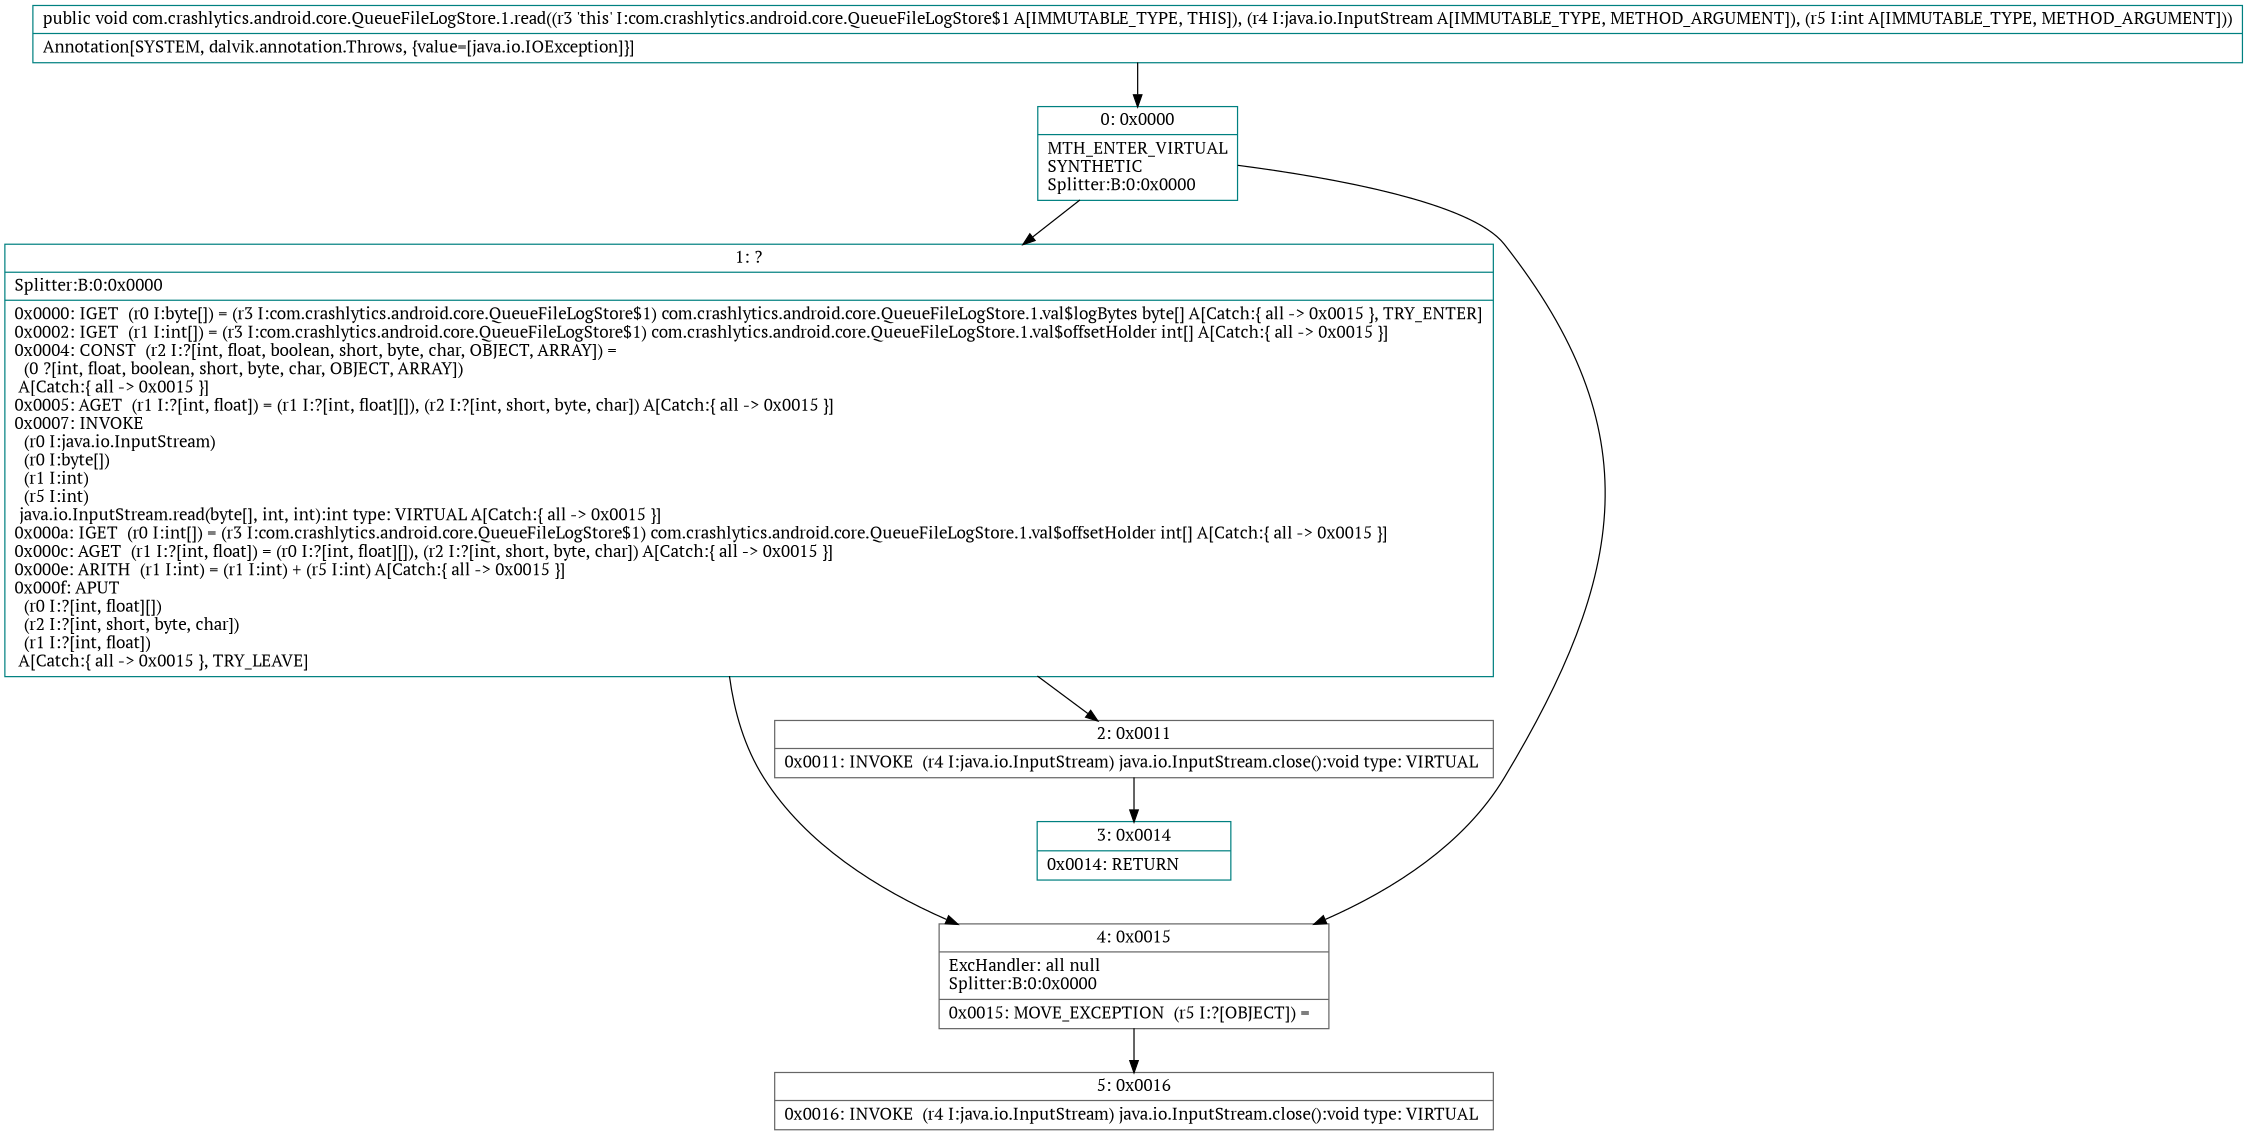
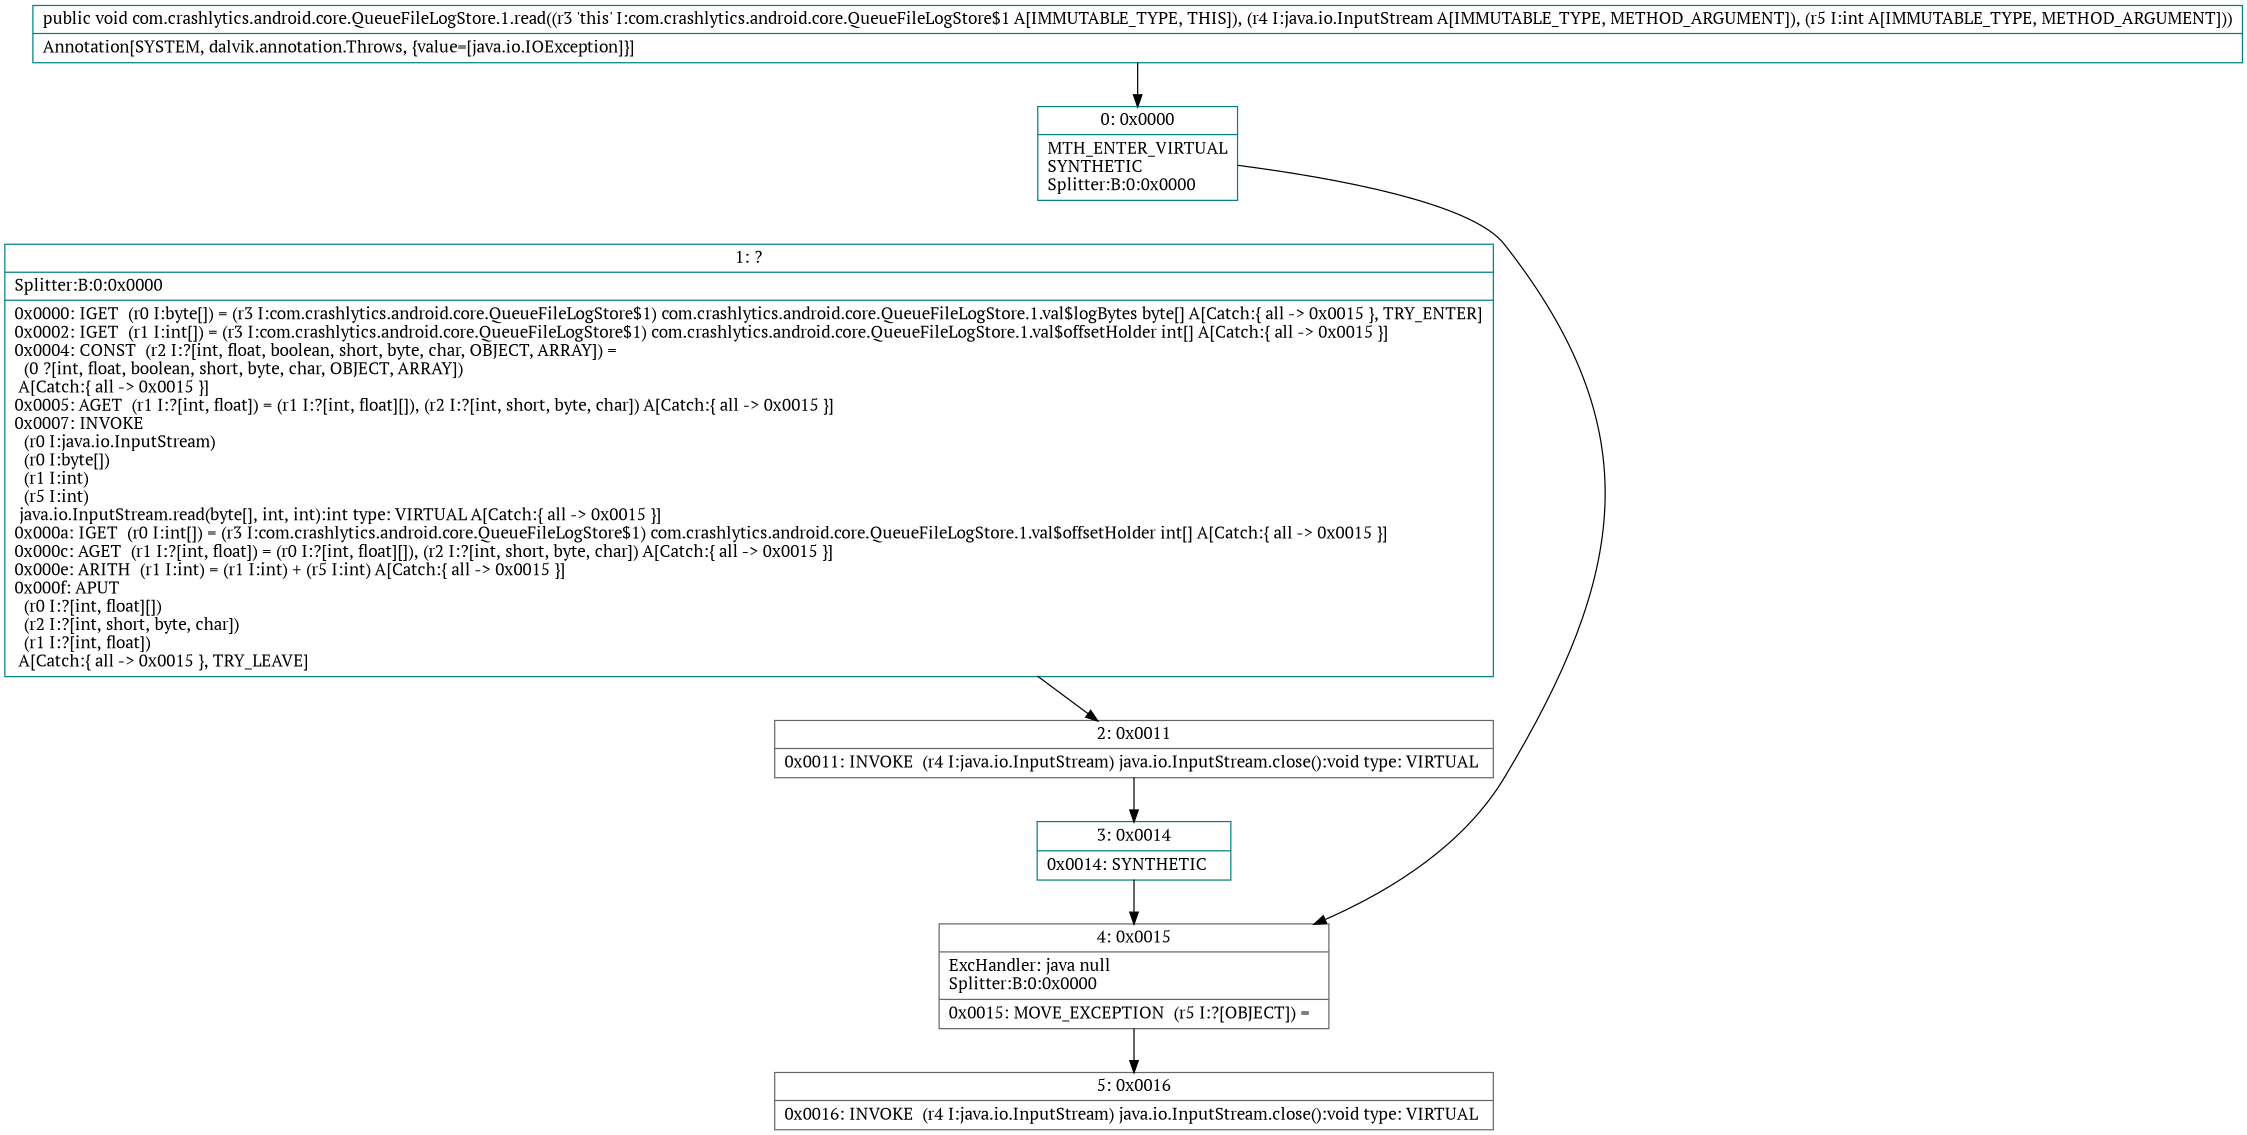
edge "0: 0x0000" -> "1: ?": removed
edge "1: ?" -> "4: 0x0015": now "3: 0x0014" -> "4: 0x0015"
node "3: 0x0014": text "0x0014: RETURN" -> "0x0014: SYNTHETIC"
node "4: 0x0015": text "ExcHandler: all null" -> "ExcHandler: java null"
